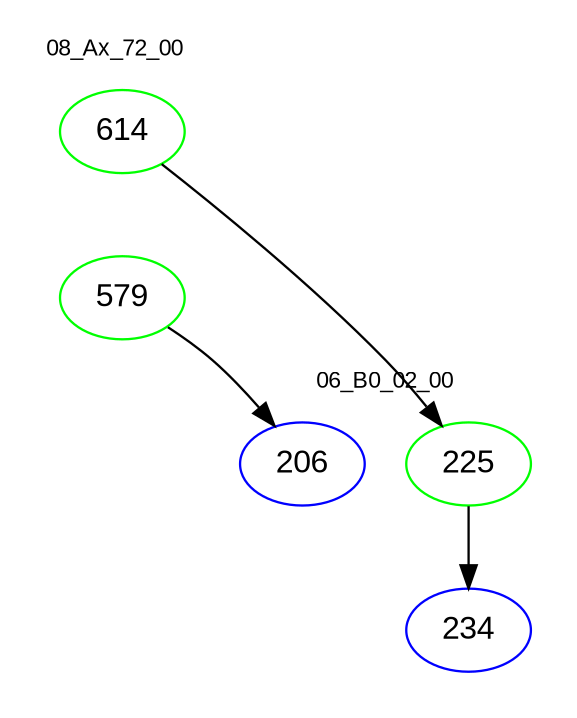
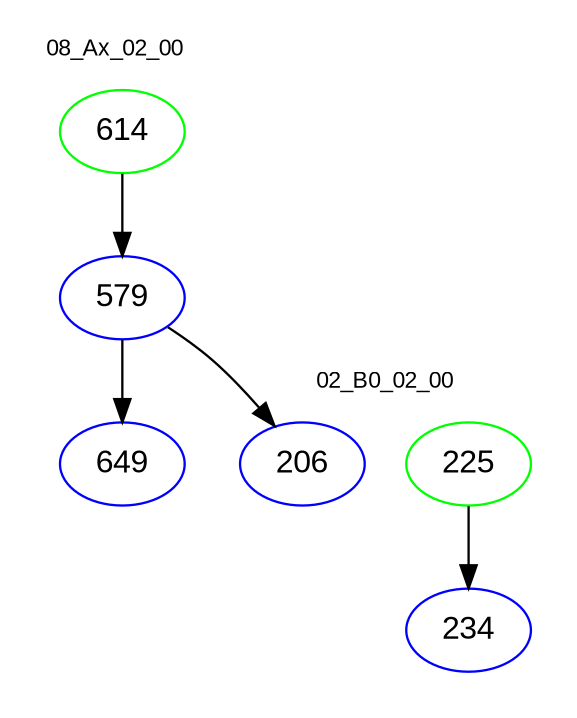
cluster "08_Ax_72_00": label "08_Ax_72_00" -> "08_Ax_02_00"
edge "614" -> "225": now "614" -> "579"
node "579": color green -> blue
cluster "06_B0_02_00": label "06_B0_02_00" -> "02_B0_02_00"
node "649": added
